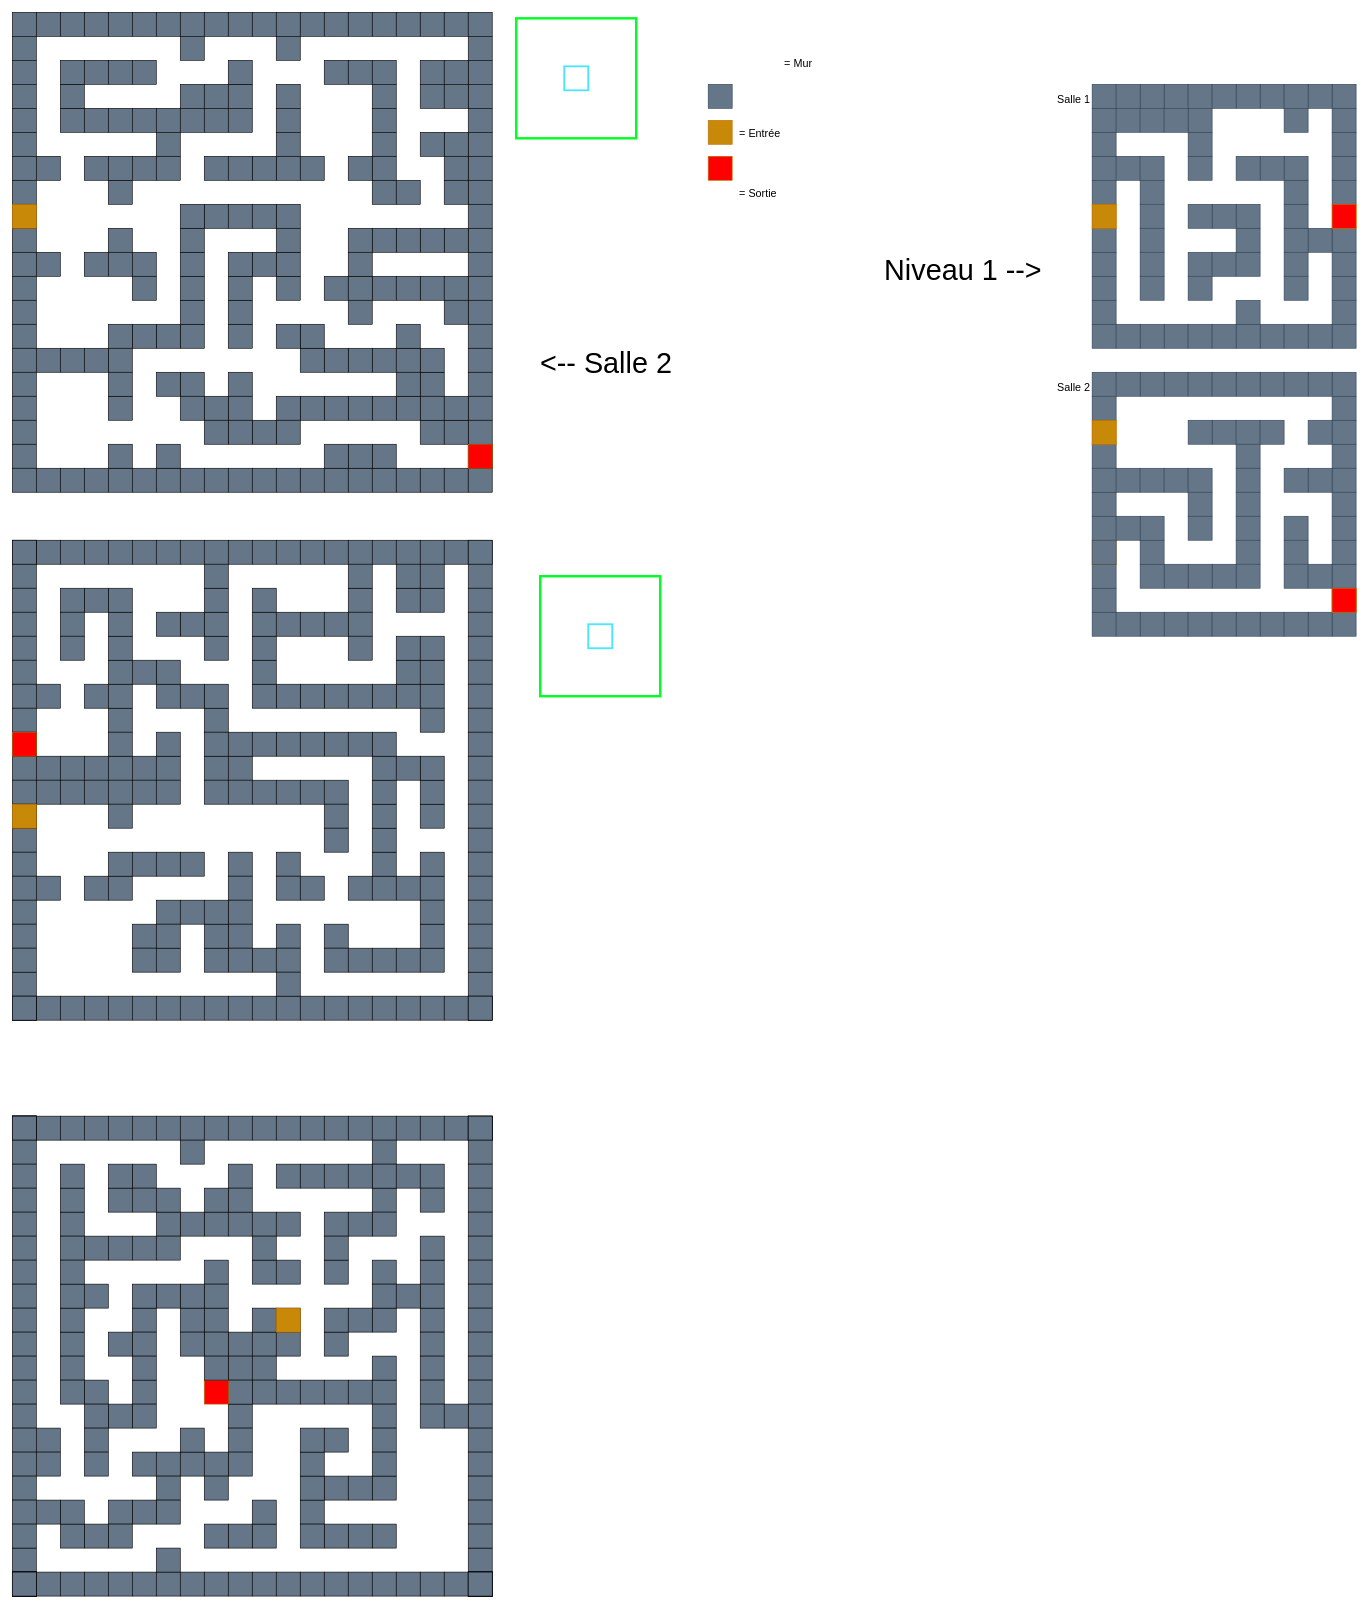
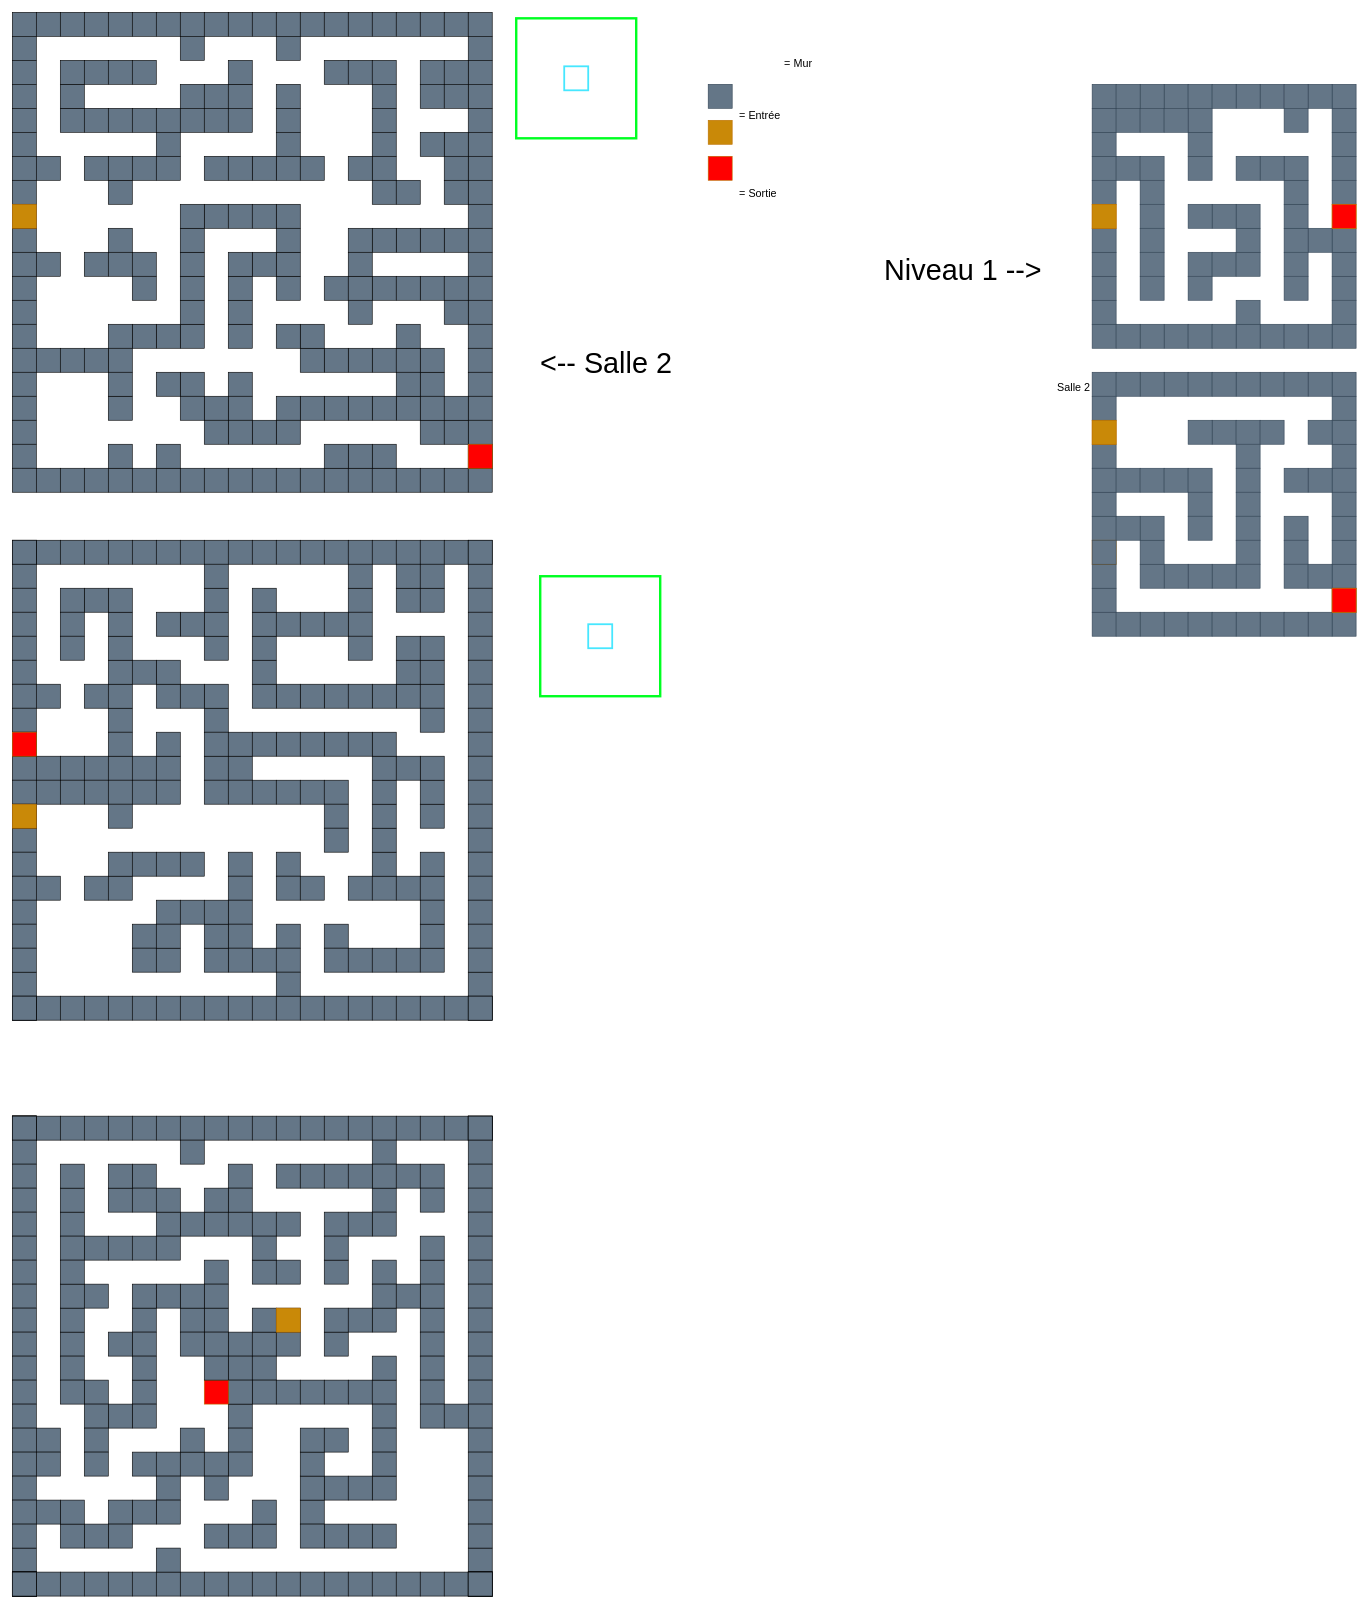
node "Salle 1": removed
node "= Entrée": moved (762, 134) -> (762, 116)
